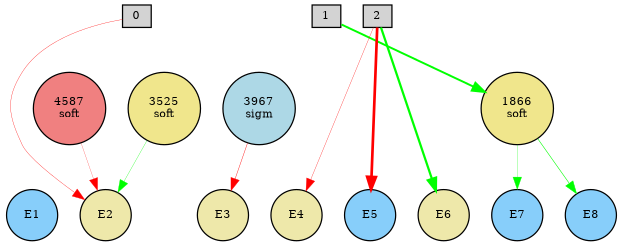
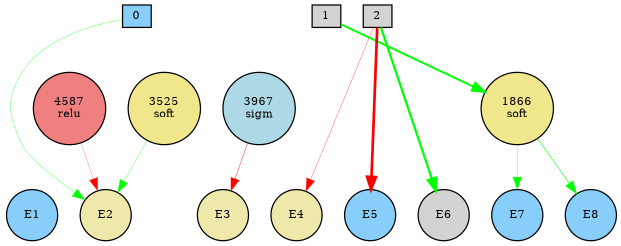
node "0": fillcolor lightgray -> lightskyblue
edge "0" -> "E2": color red -> green
node "4587 soft": label "4587 soft" -> "4587 relu"
node "E6": fillcolor palegoldenrod -> lightgray
